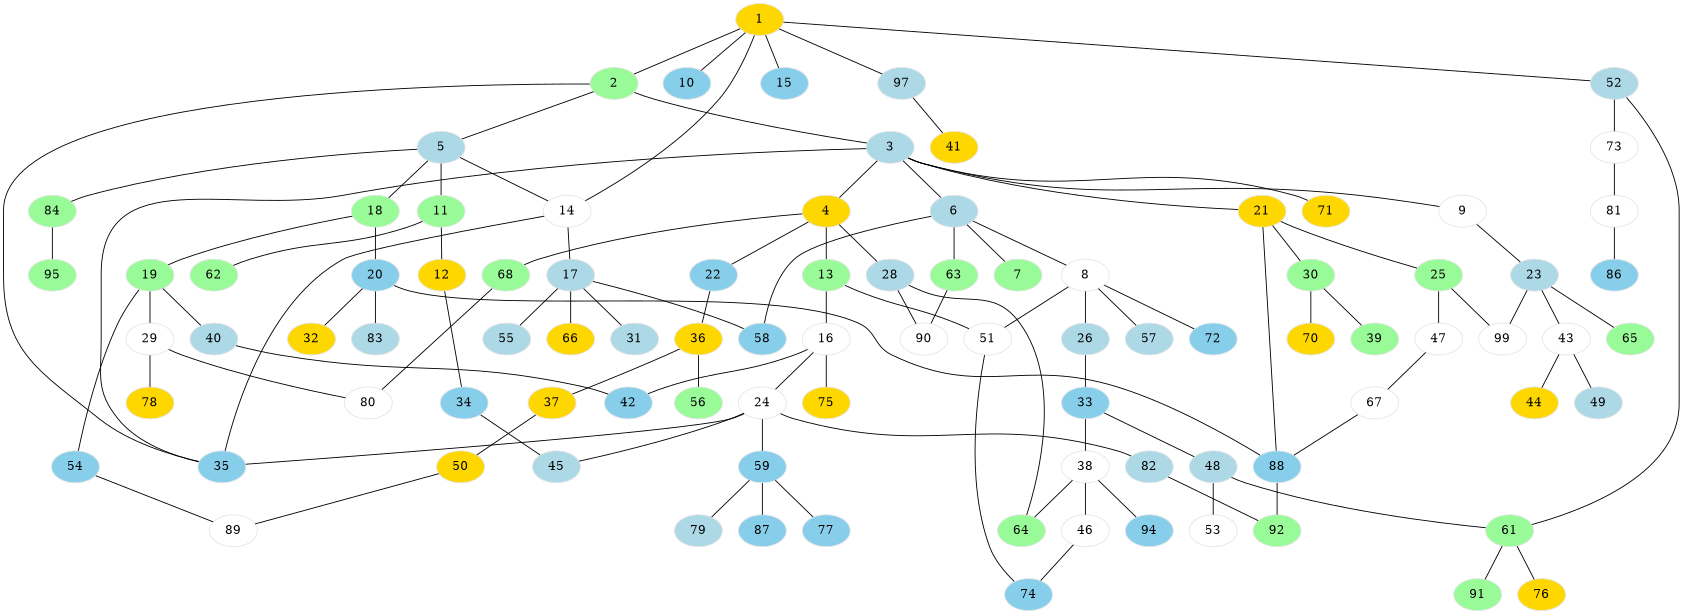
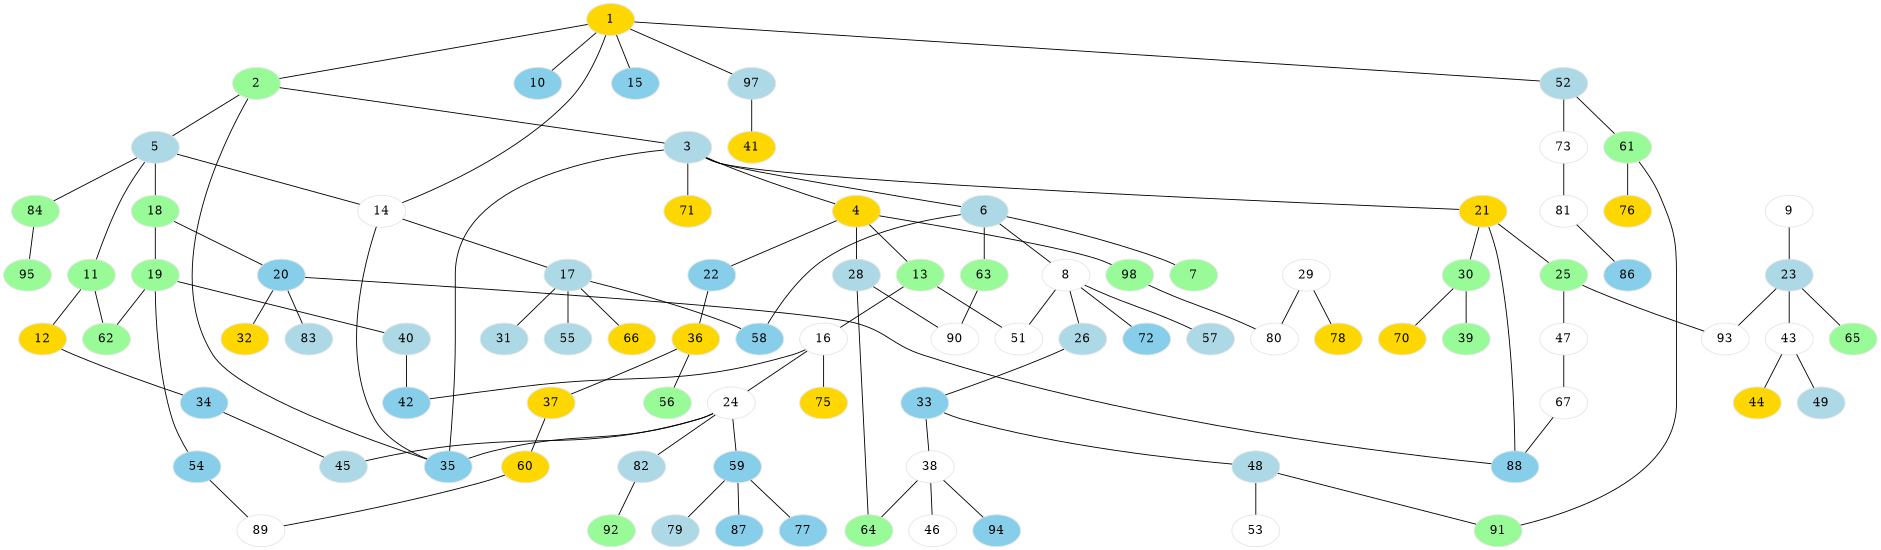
edge "3" -- "9": removed
node "68": label "68" -> "98"
edge "19" -- "29": now "19" -- "62"
node "99": label "99" -> "93"
node "50": label "50" -> "60"
edge "88" -- "92": removed
edge "48" -- "61": now "48" -- "91"
node "74": removed
